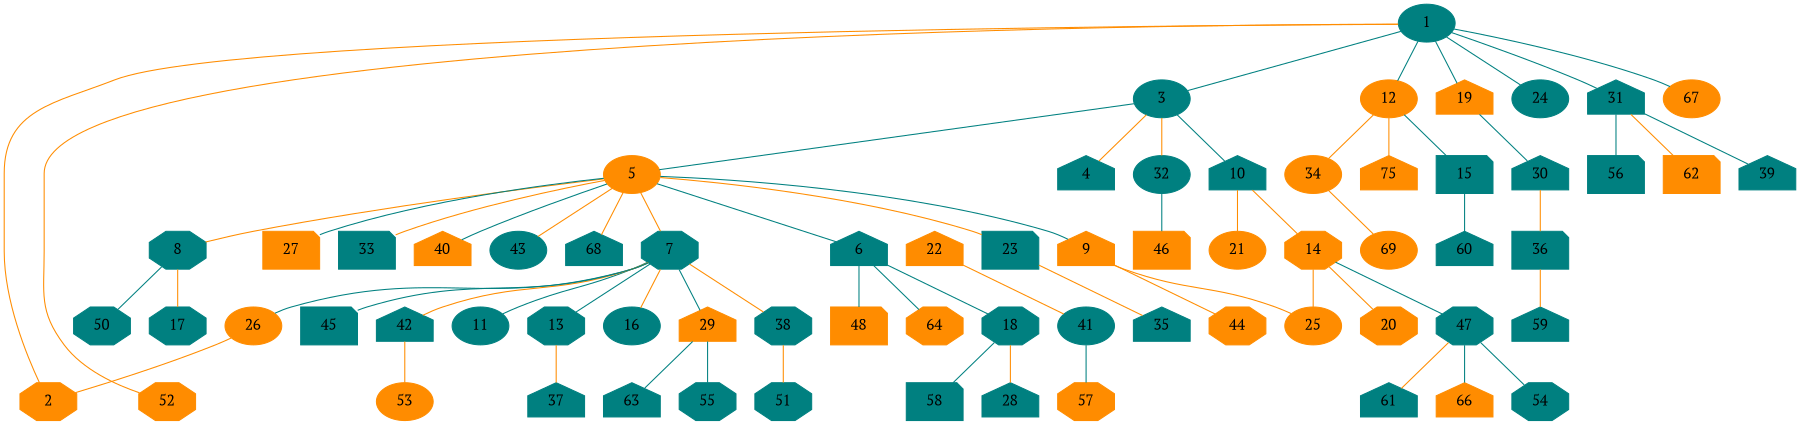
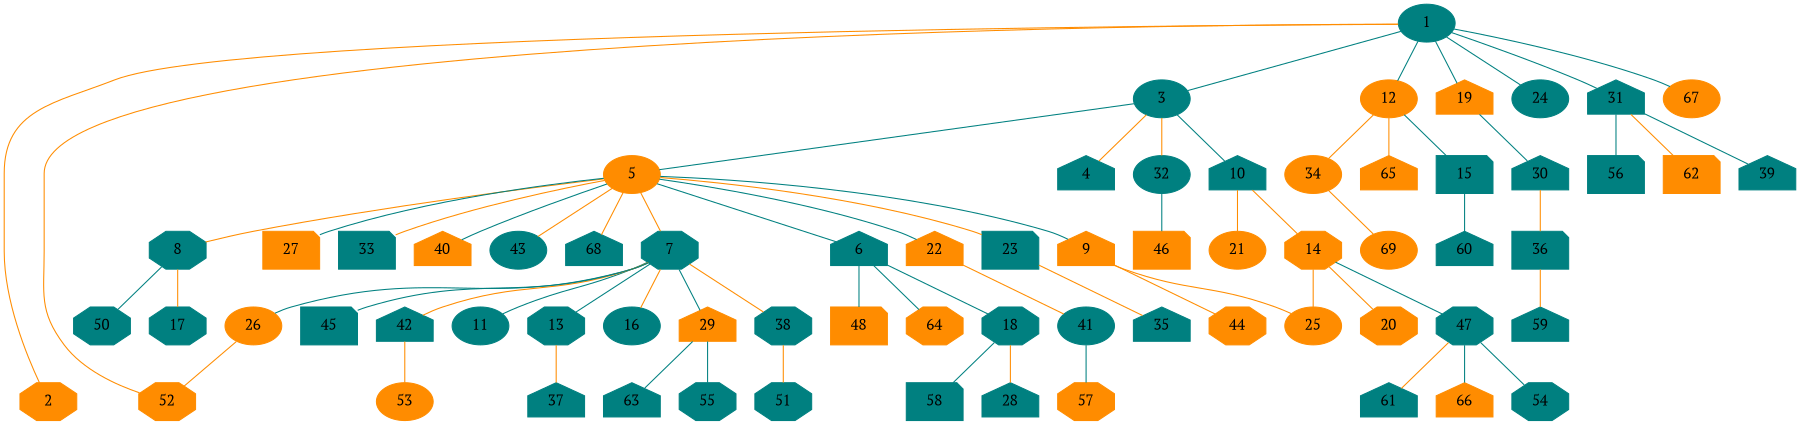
node "75": label "75" -> "65"
edge "5" -- "22": added
edge "26" -- "2": now "26" -- "52"
